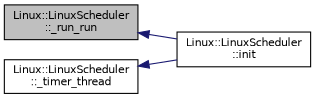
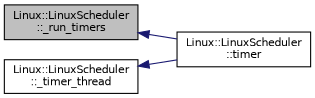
node "Linux::LinuxScheduler ::_run_run": label "Linux::LinuxScheduler ::_run_run" -> "Linux::LinuxScheduler ::_run_timers"
node "Linux::LinuxScheduler ::init": label "Linux::LinuxScheduler ::init" -> "Linux::LinuxScheduler ::timer"
